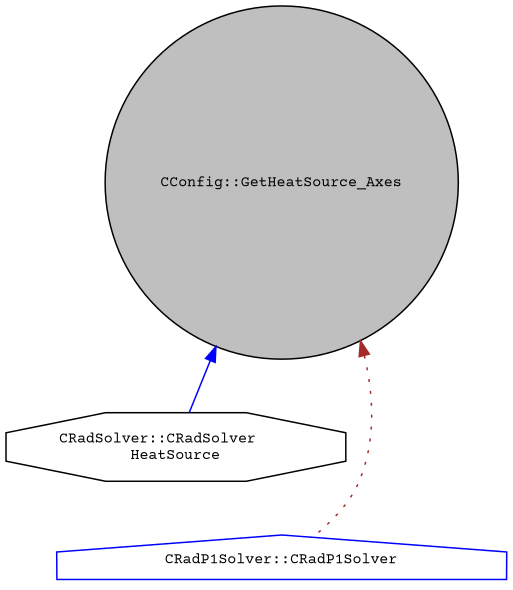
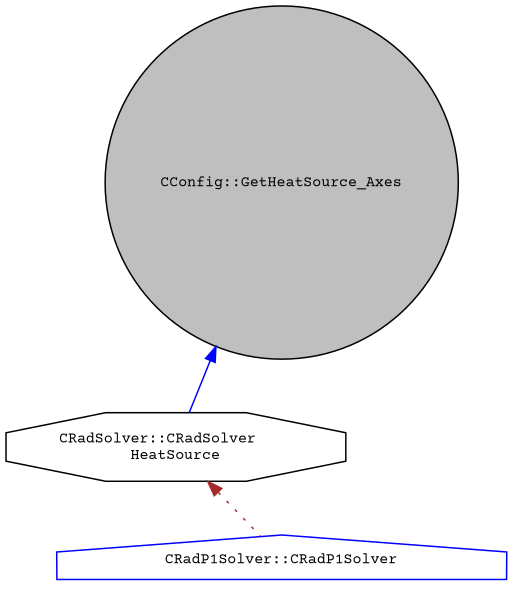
edge "CRadP1Solver::CRadP1Solver" -> "CConfig::GetHeatSource_Axes": now "CRadP1Solver::CRadP1Solver" -> "CRadSolver::CRadSolver HeatSource"
